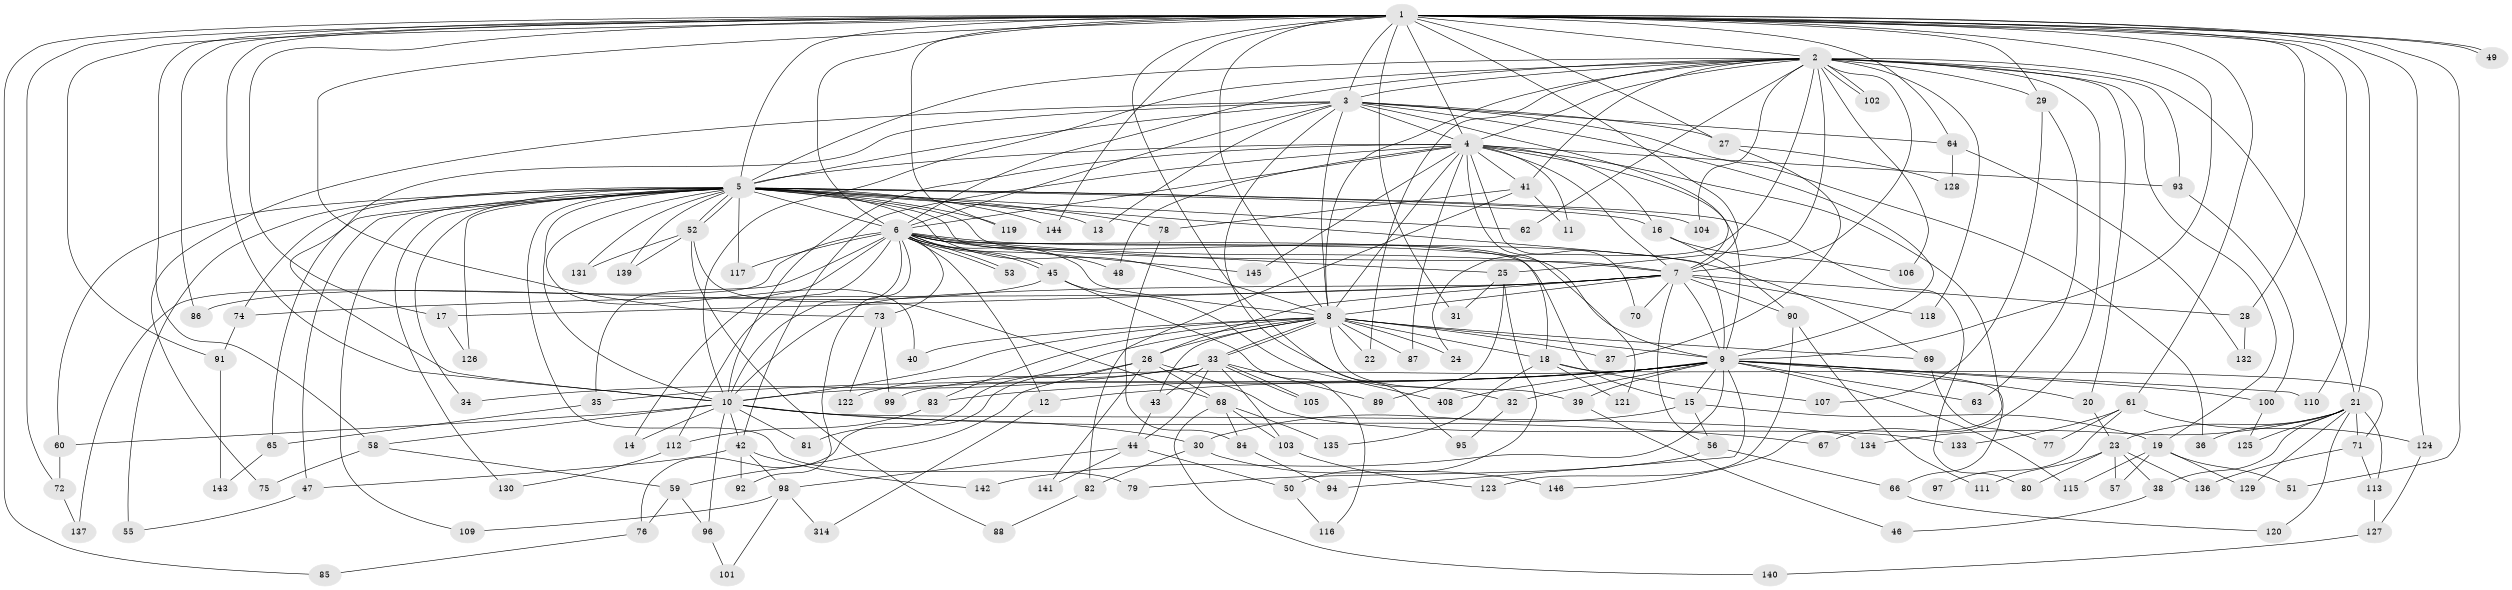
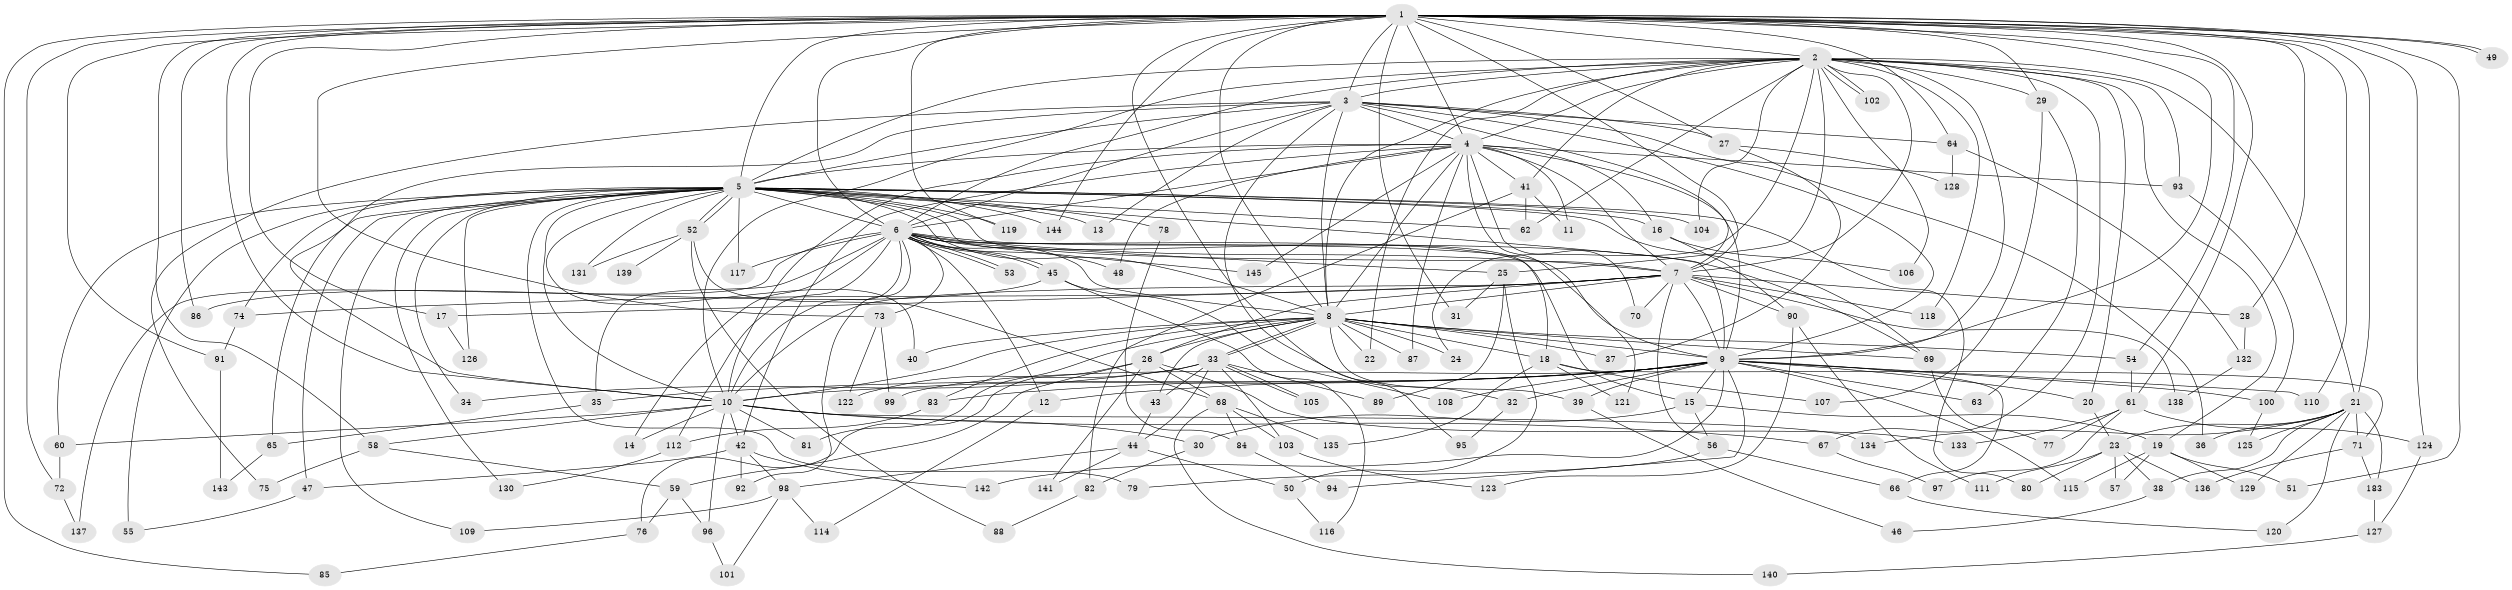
edge "41" -- "78": now "41" -- "62"
edge "5" -- "139": now "5" -- "69"
edge "2" -- "9": added
node "54": added
node "408": label "408" -> "108"
node "138": added
edge "67" -- "97": added
node "146": removed
node "113": label "113" -> "183"
node "314": label "314" -> "114"
